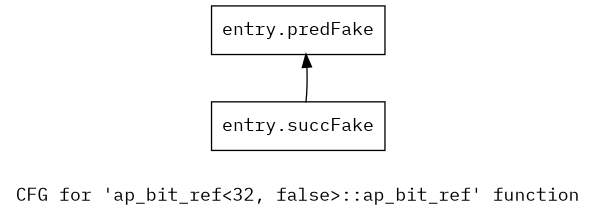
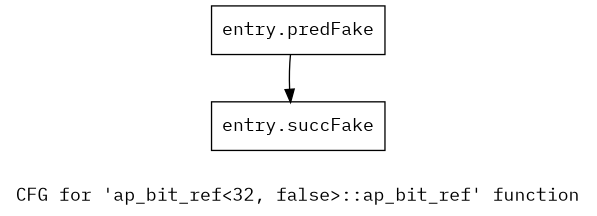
edge "entry.succFake" -> "entry.predFake": reversed
